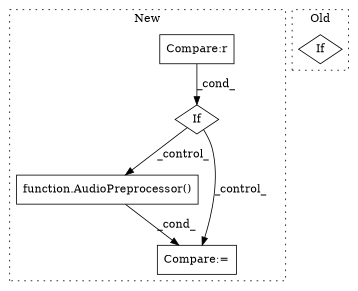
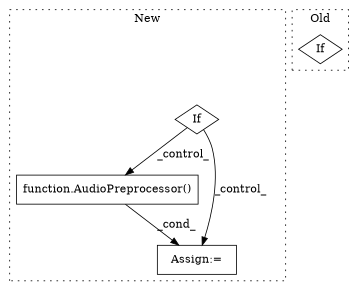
node "Compare:r": removed
node "Compare:=": label "Compare:=" -> "Assign:="
